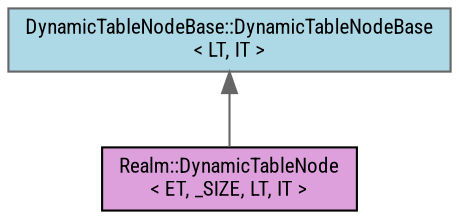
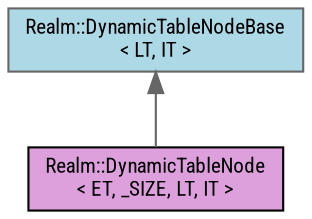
node "DynamicTableNodeBase::DynamicTableNodeBase < LT, IT >": label "DynamicTableNodeBase::DynamicTableNodeBase < LT, IT >" -> "Realm::DynamicTableNodeBase < LT, IT >"
